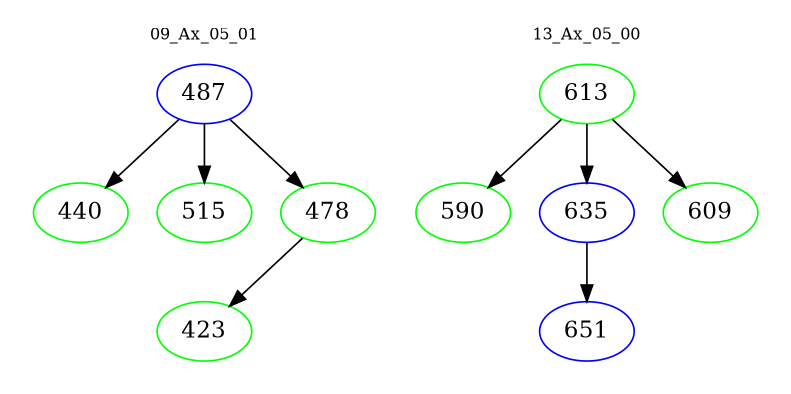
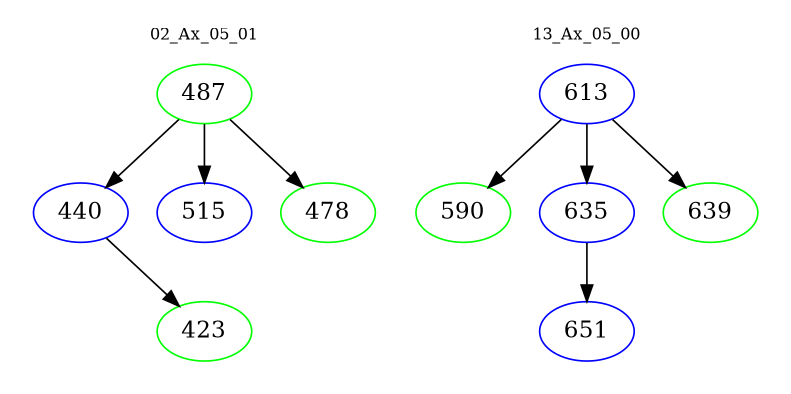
cluster "09_Ax_05_01": label "09_Ax_05_01" -> "02_Ax_05_01"
node "487": color blue -> green
node "613": color green -> blue
node "440": color green -> blue
node "515": color green -> blue
node "609": label "609" -> "639"
edge "478" -> "423": now "440" -> "423"
